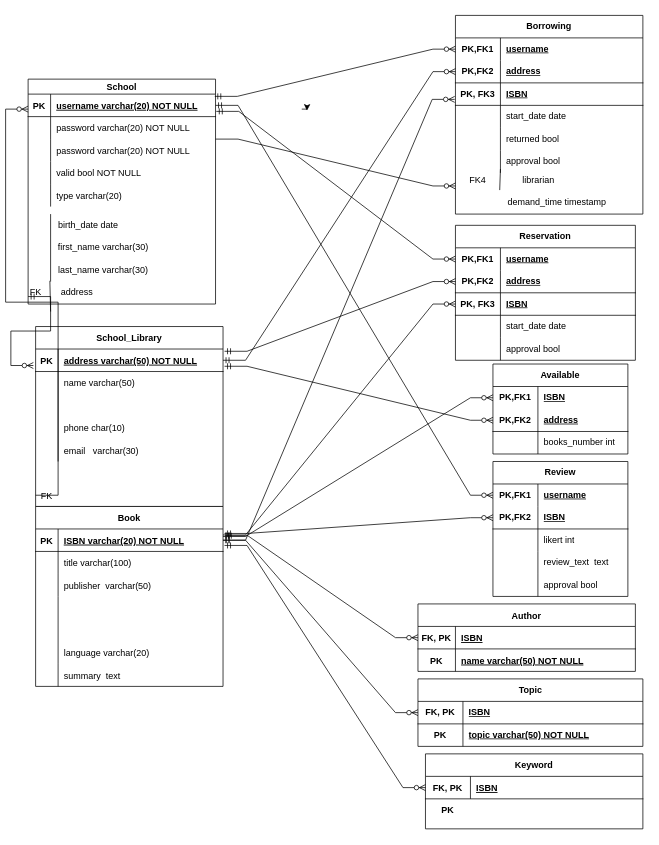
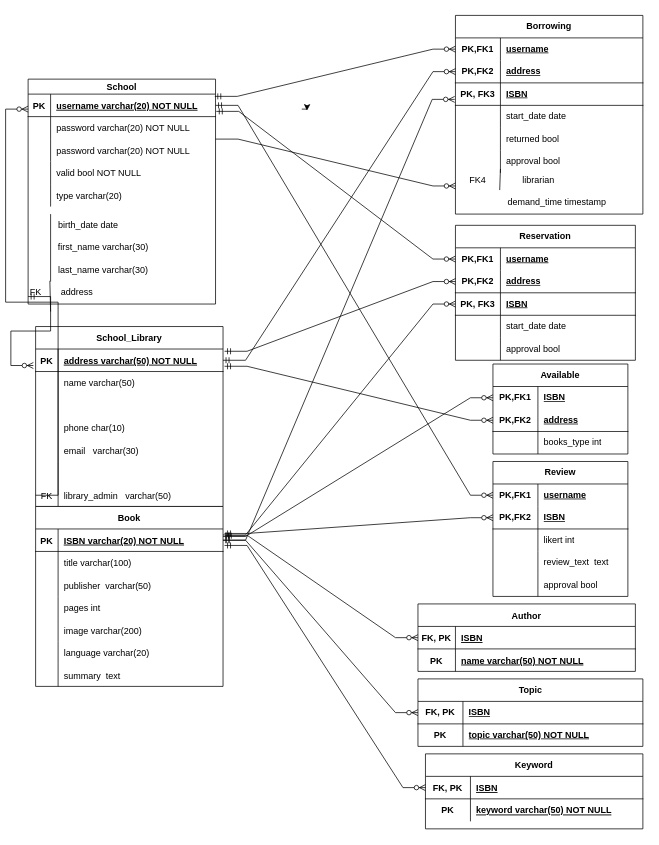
node "books_number int": label "books_number int" -> "books_type int"
node "library_admin varchar(50)": added
node "pages int": added
node "image varchar(200)": added
node "keyword varchar(50) NOT NULL": added
